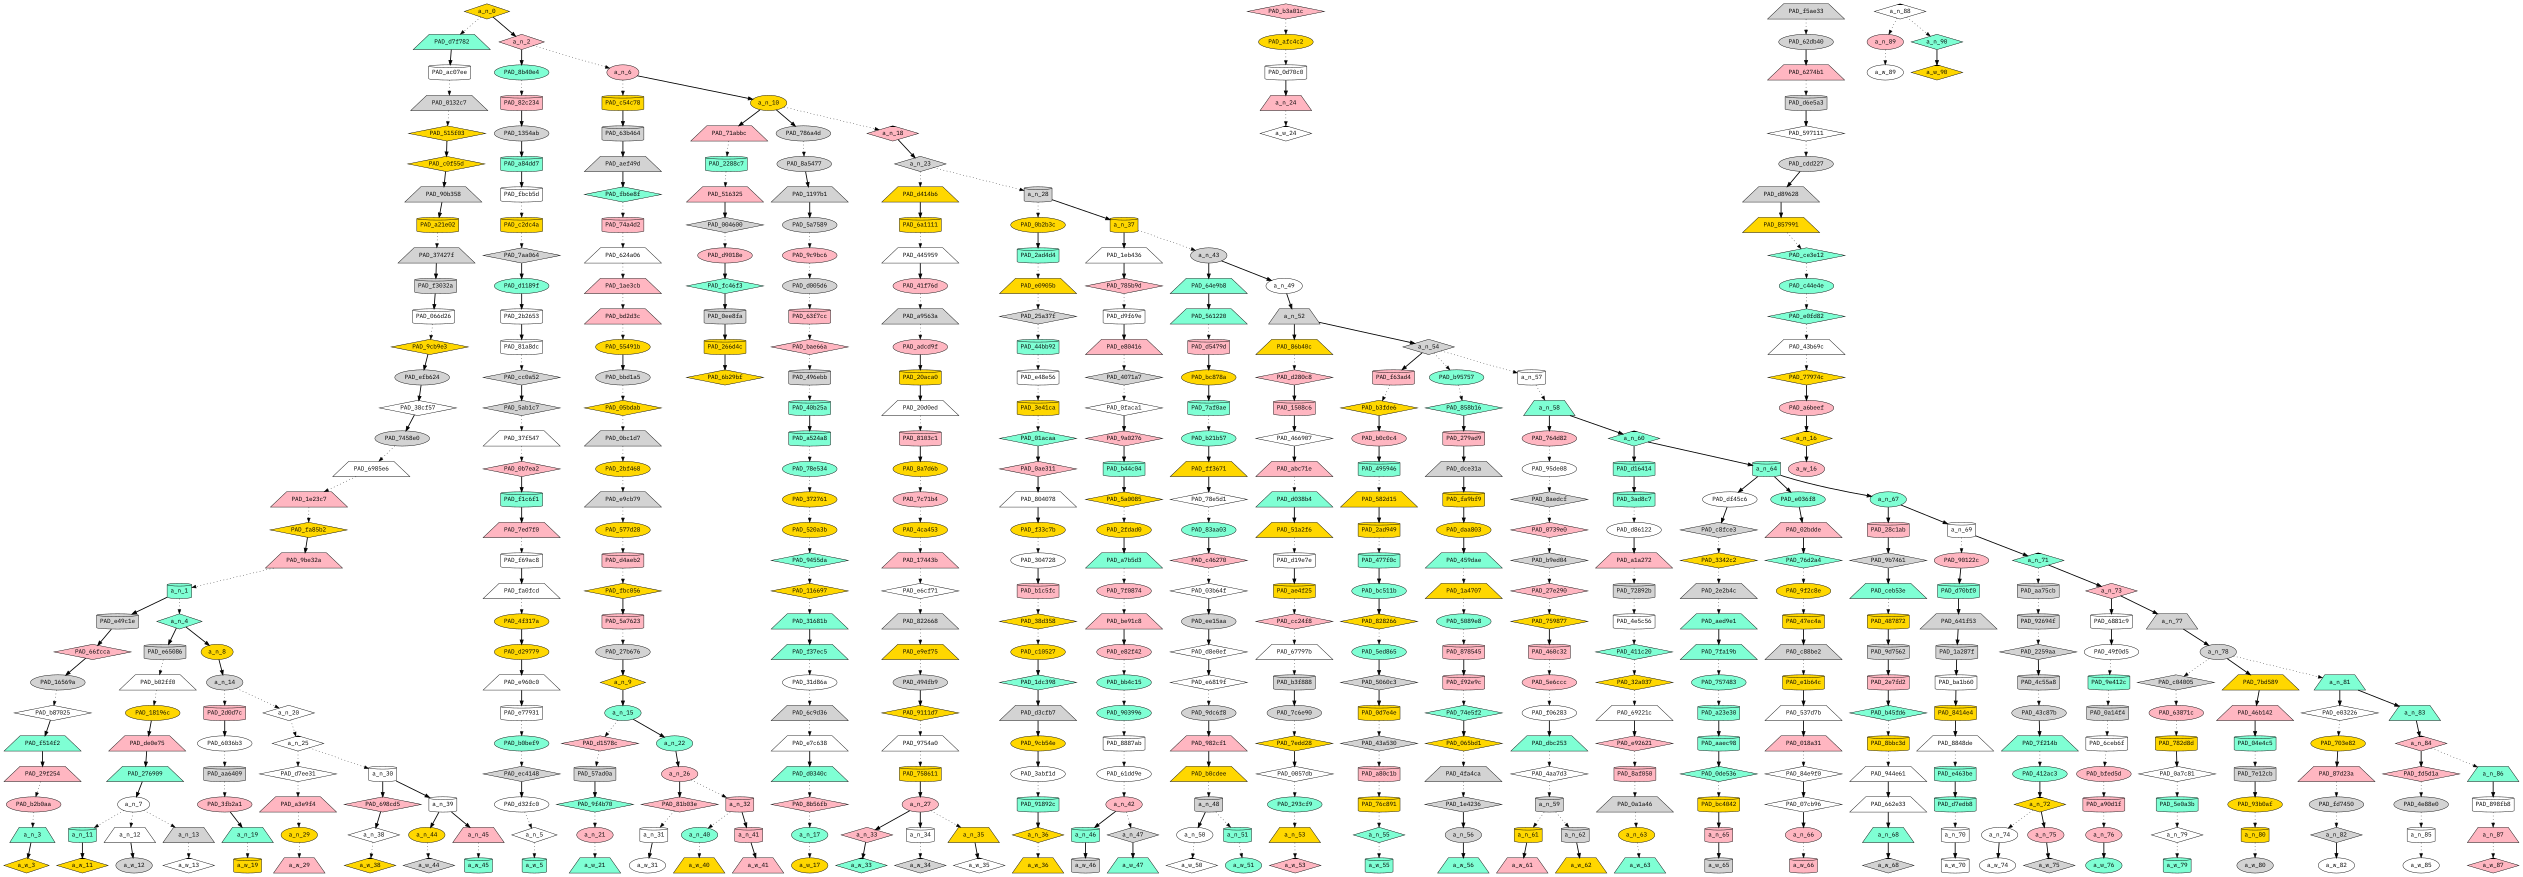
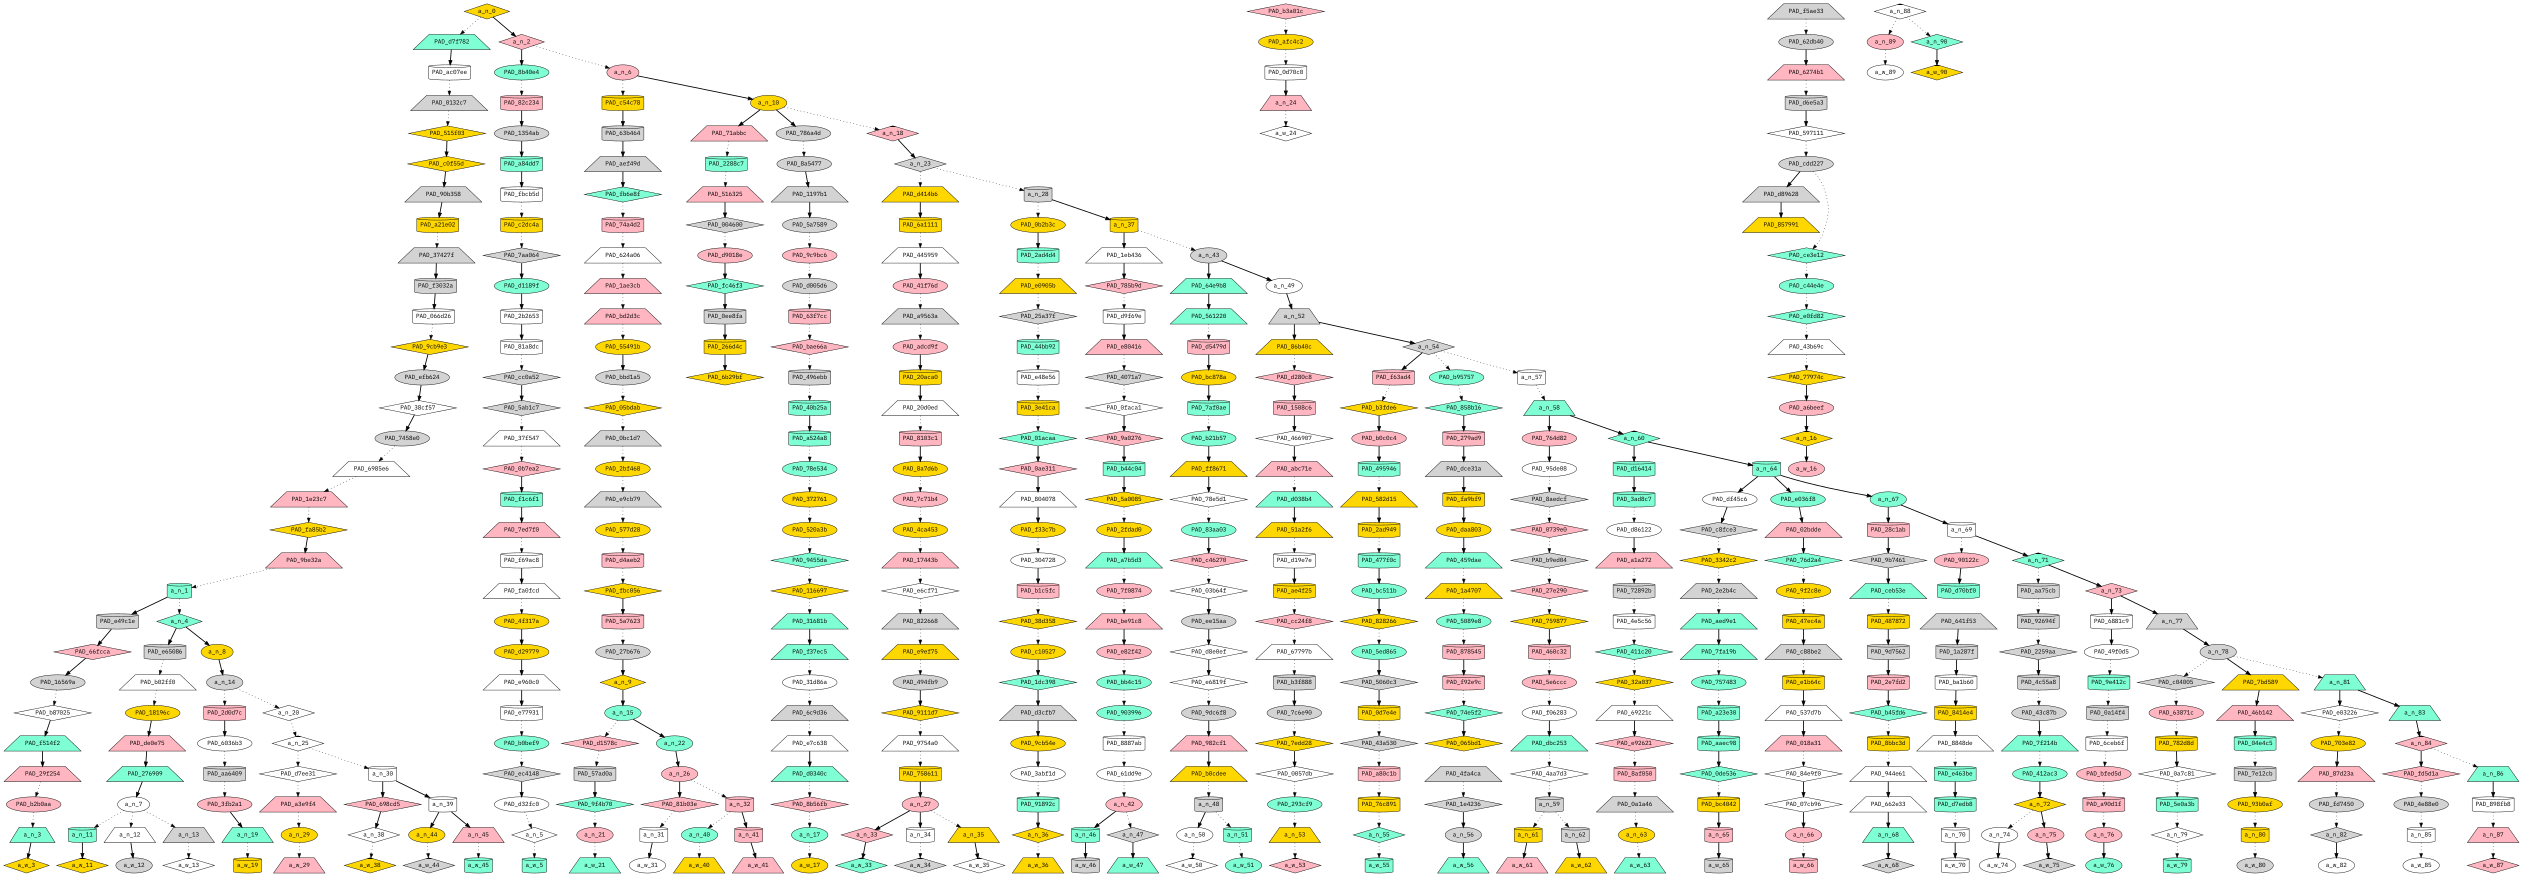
edge "PAD_857991" -> "PAD_ce3e12": now "PAD_cdd227" -> "PAD_ce3e12"
edge "PAD_764d82" -> "PAD_95de08": style dotted -> bold
node "PAD_ff3671": label "PAD_ff3671" -> "PAD_ff8671"
edge "PAD_d70bf0" -> "PAD_641f53": removed
edge "PAD_065bd1" -> "PAD_4fa4ca": removed
